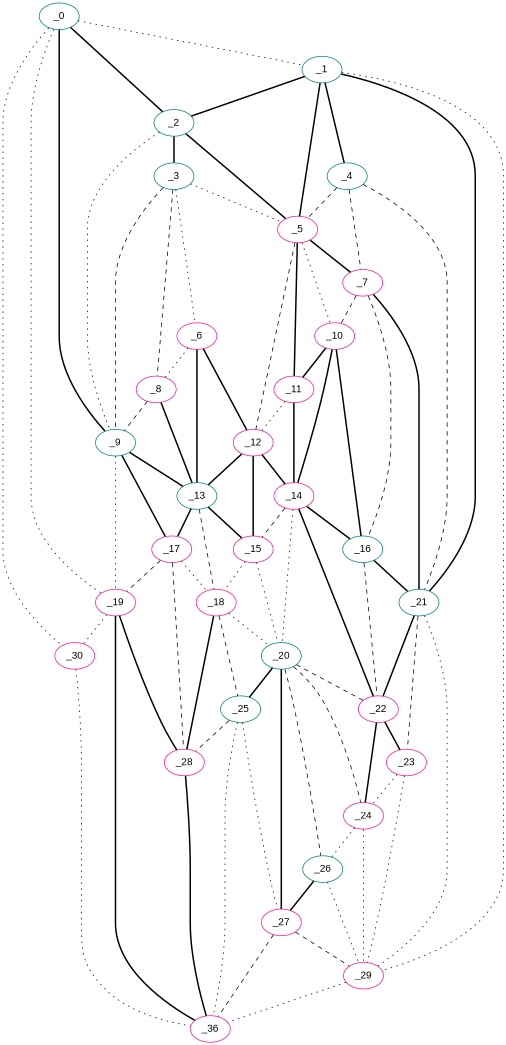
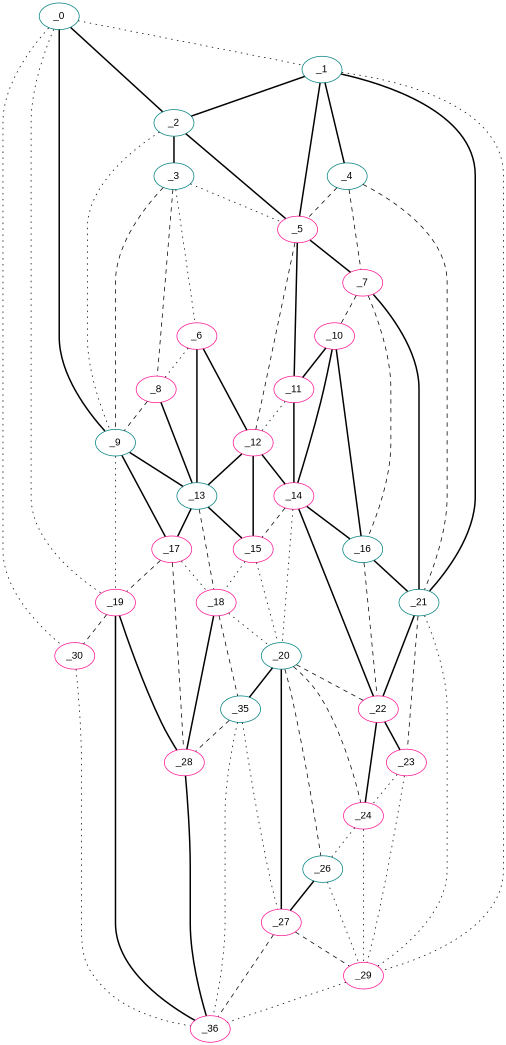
edge "_5" -- "_10": removed
edge "_19" -- "_30": style dotted -> dashed
node "_25": label "_25" -> "_35"
